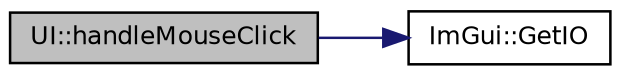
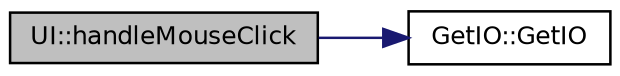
node "ImGui::GetIO": label "ImGui::GetIO" -> "GetIO::GetIO"
